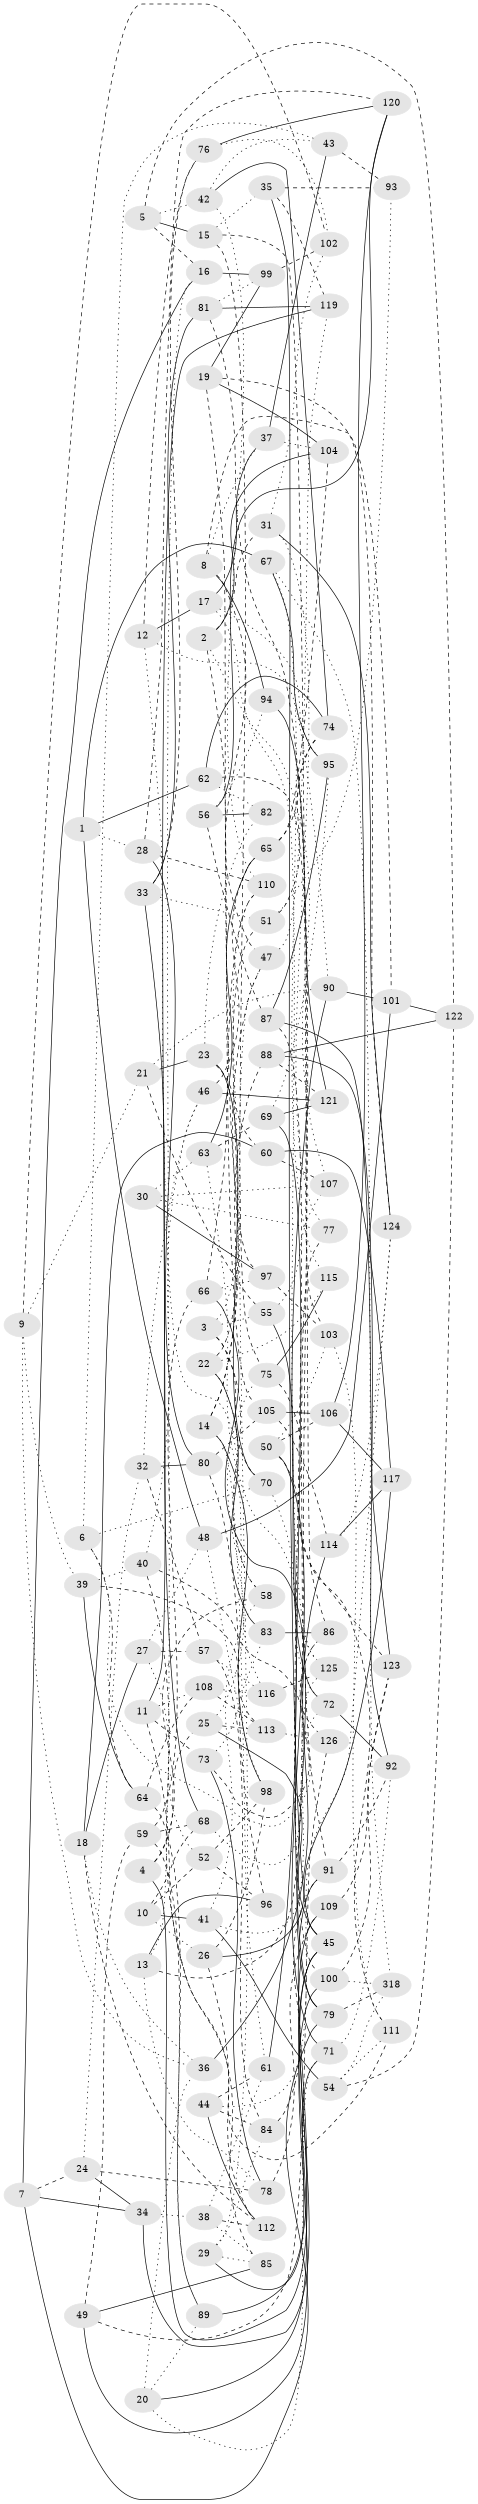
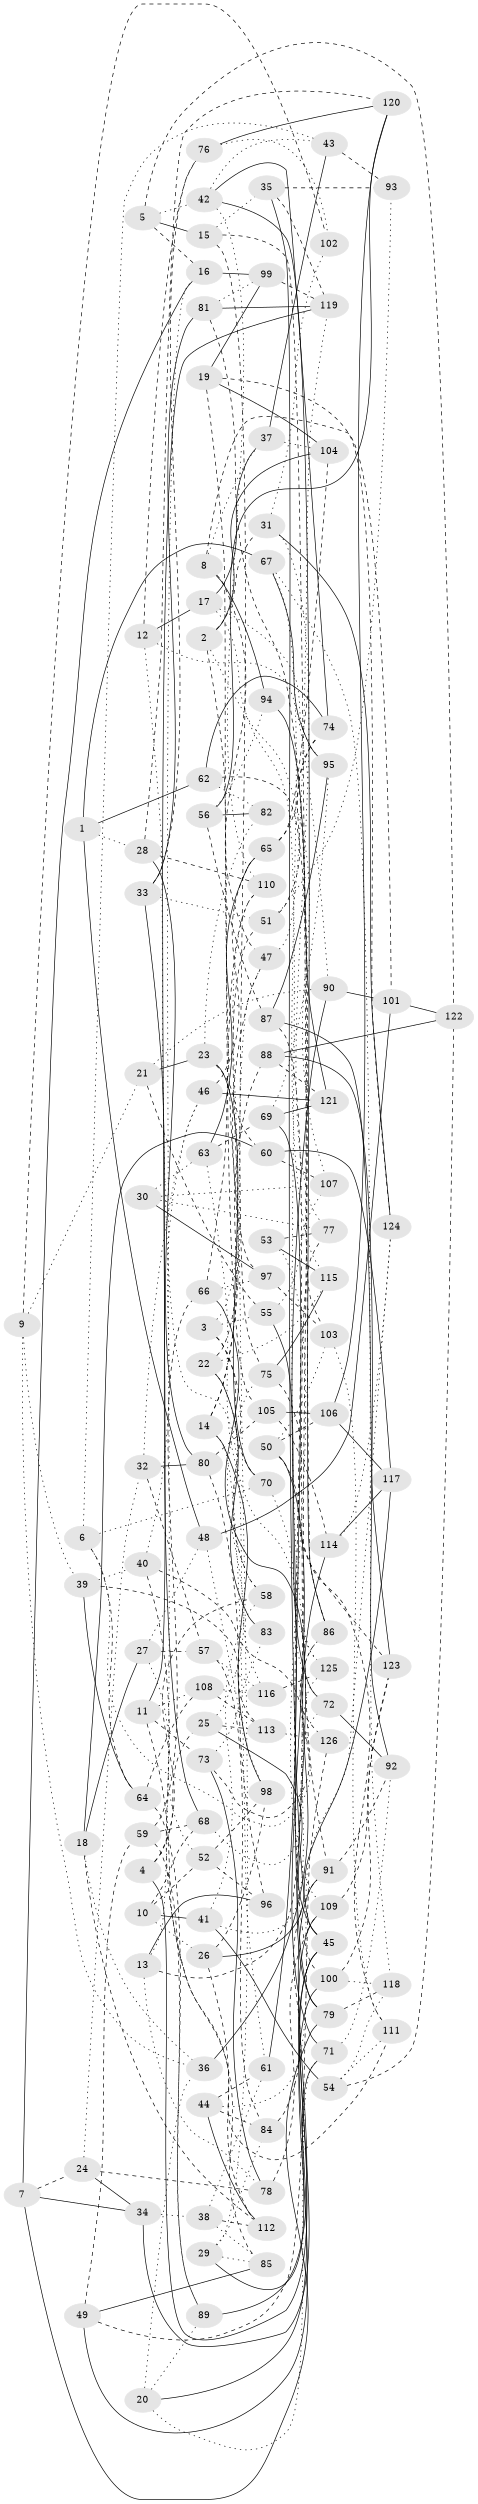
edge "102" -- "99": now "119" -- "99"
node "53": added
edge "83" -- "86": now "42" -- "86"
node "318": label "318" -> "118"
